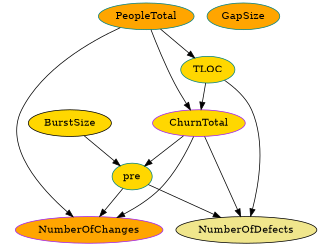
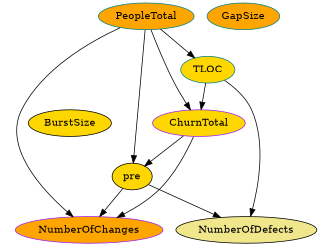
edge "BurstSize" -> "pre": now "PeopleTotal" -> "pre"
edge "ChurnTotal" -> "NumberOfDefects": removed
node "pre": color teal -> black
